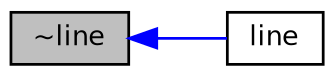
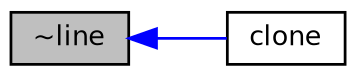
node "line": label "line" -> "clone"
